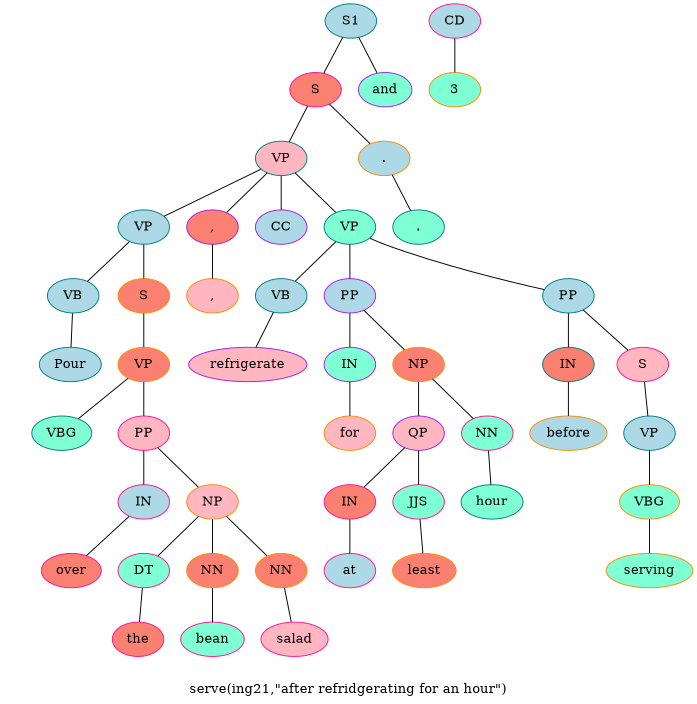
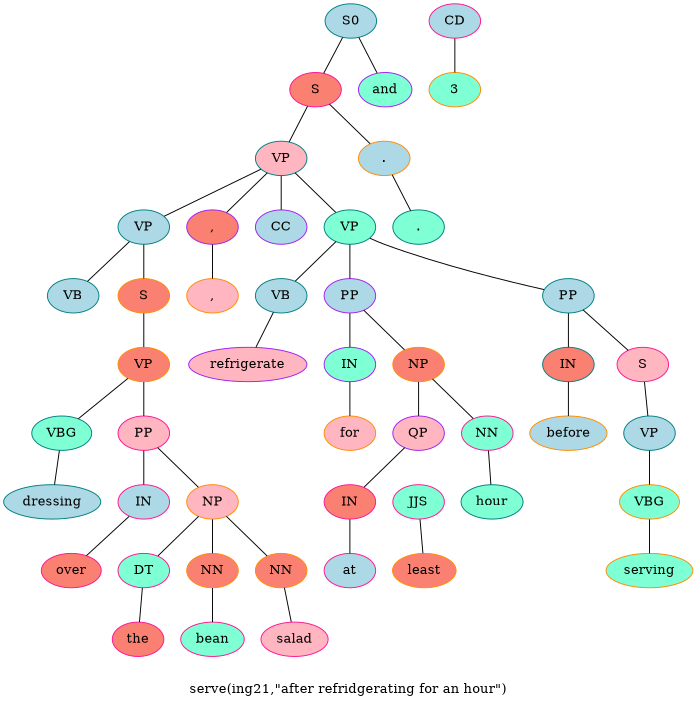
node "S1": label "S1" -> "S0"
node "Pour": removed
edge "QP" -- "JJS": removed
node "dressing": added
